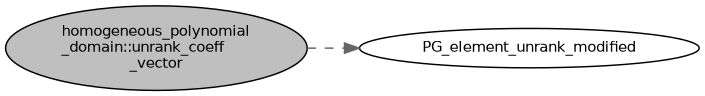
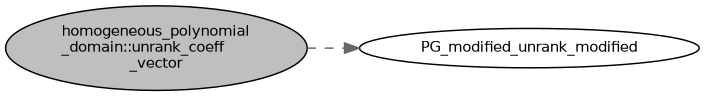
node "PG_element_unrank_modified": label "PG_element_unrank_modified" -> "PG_modified_unrank_modified"
